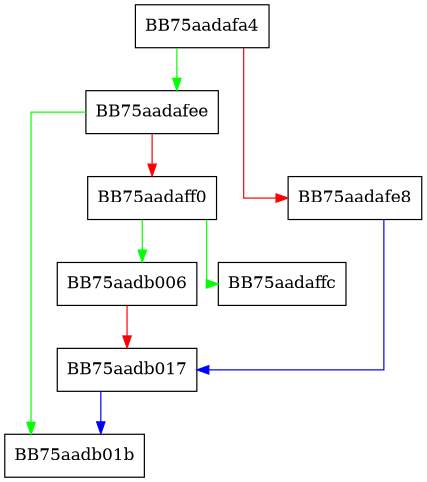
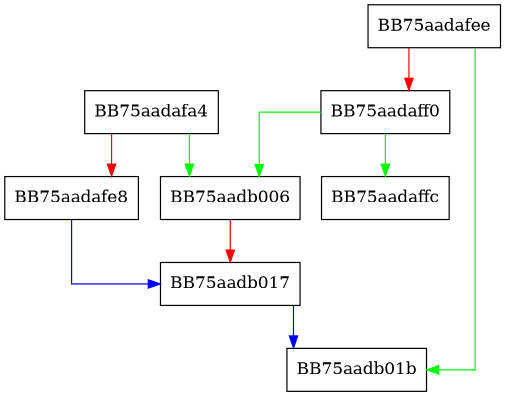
edge "BB75aadafa4" -> "BB75aadafee": now "BB75aadafa4" -> "BB75aadb006"
